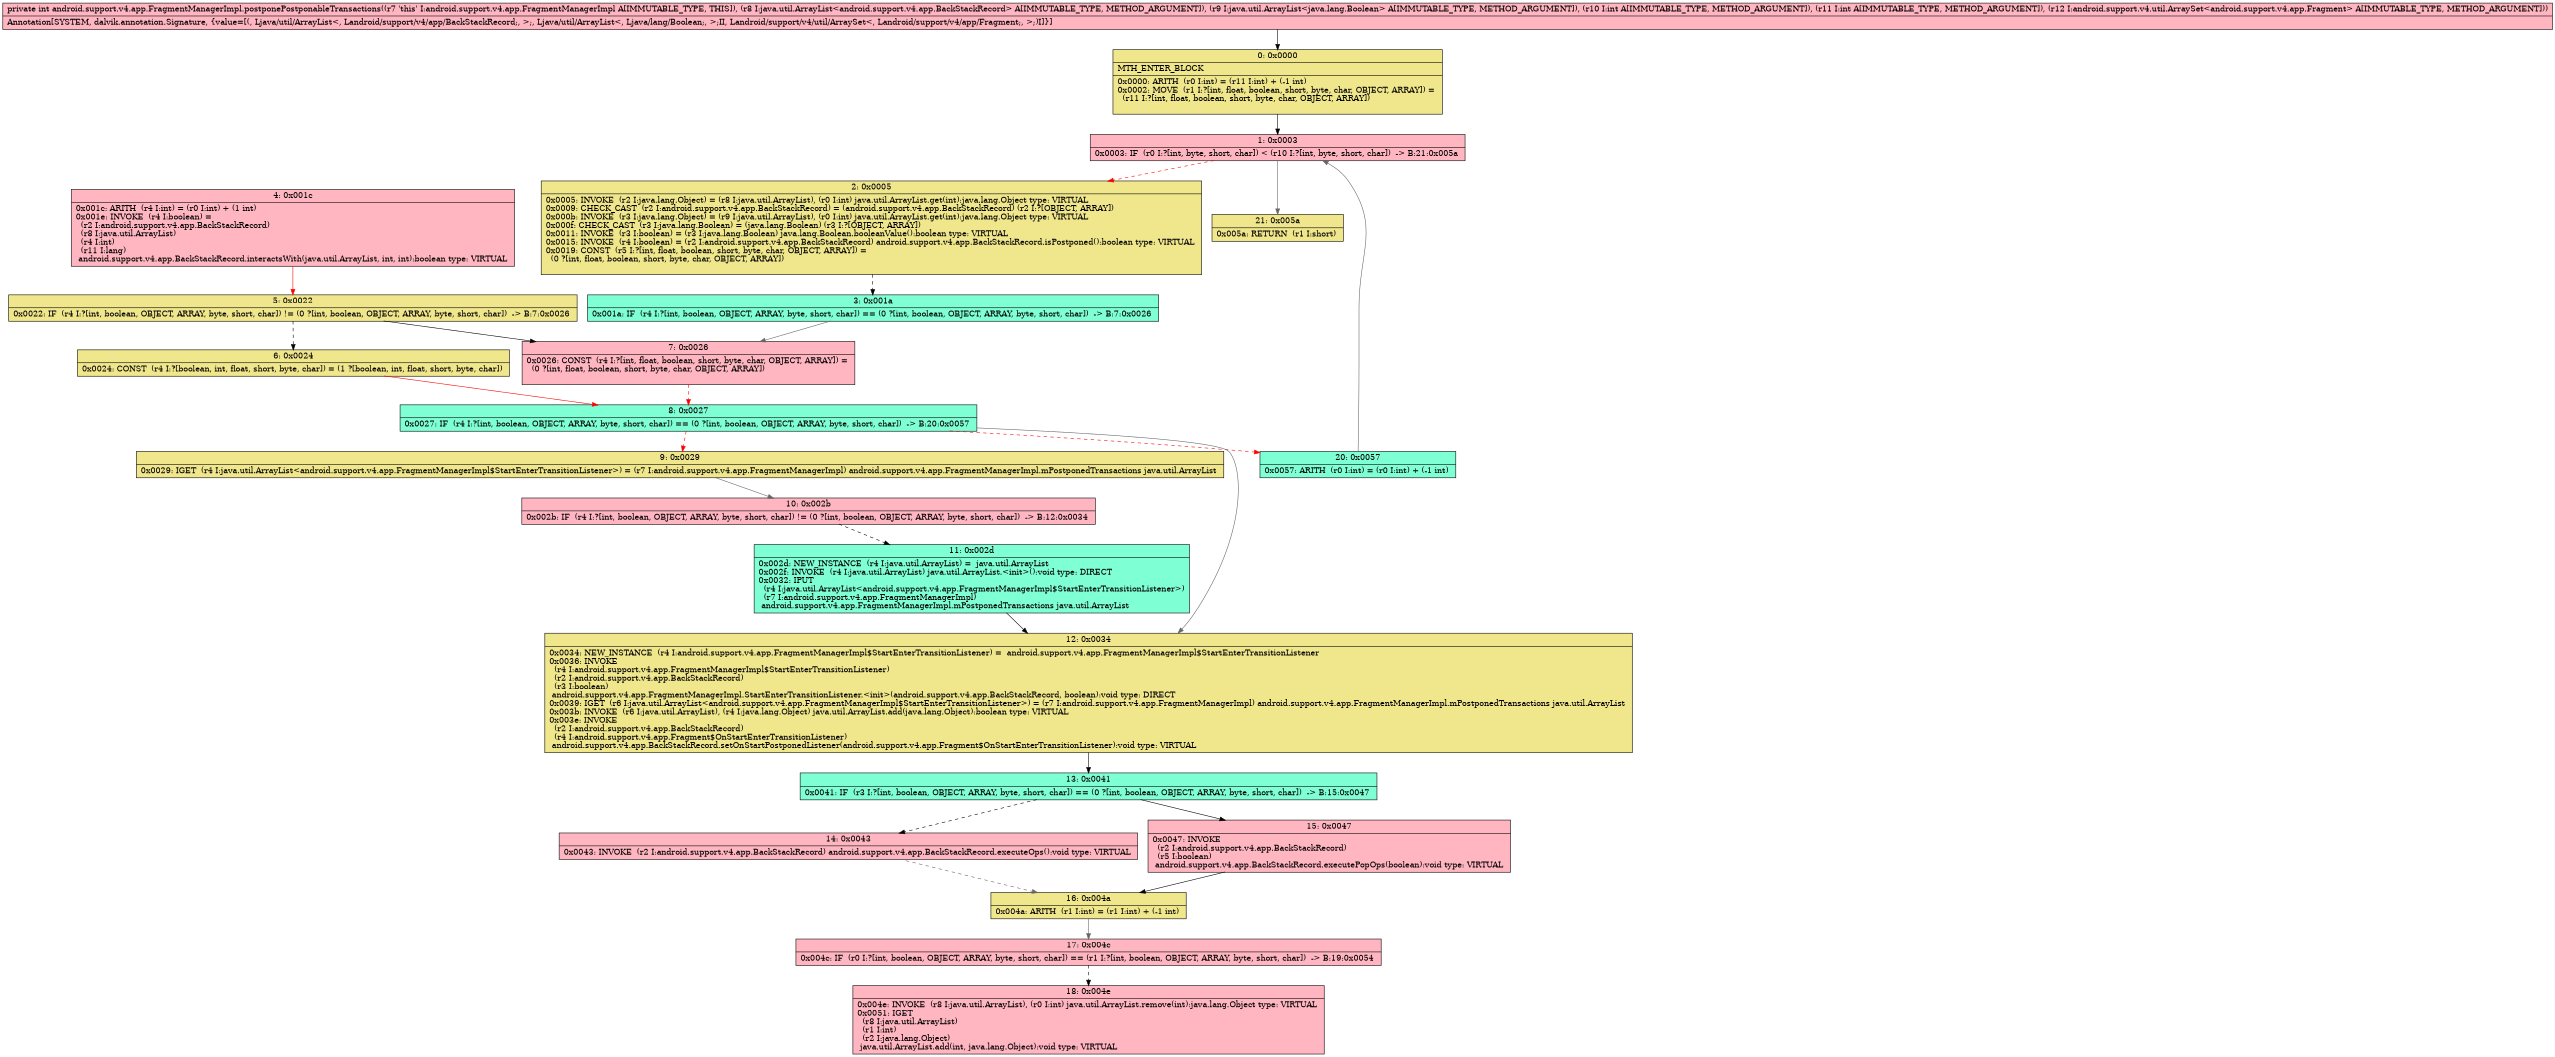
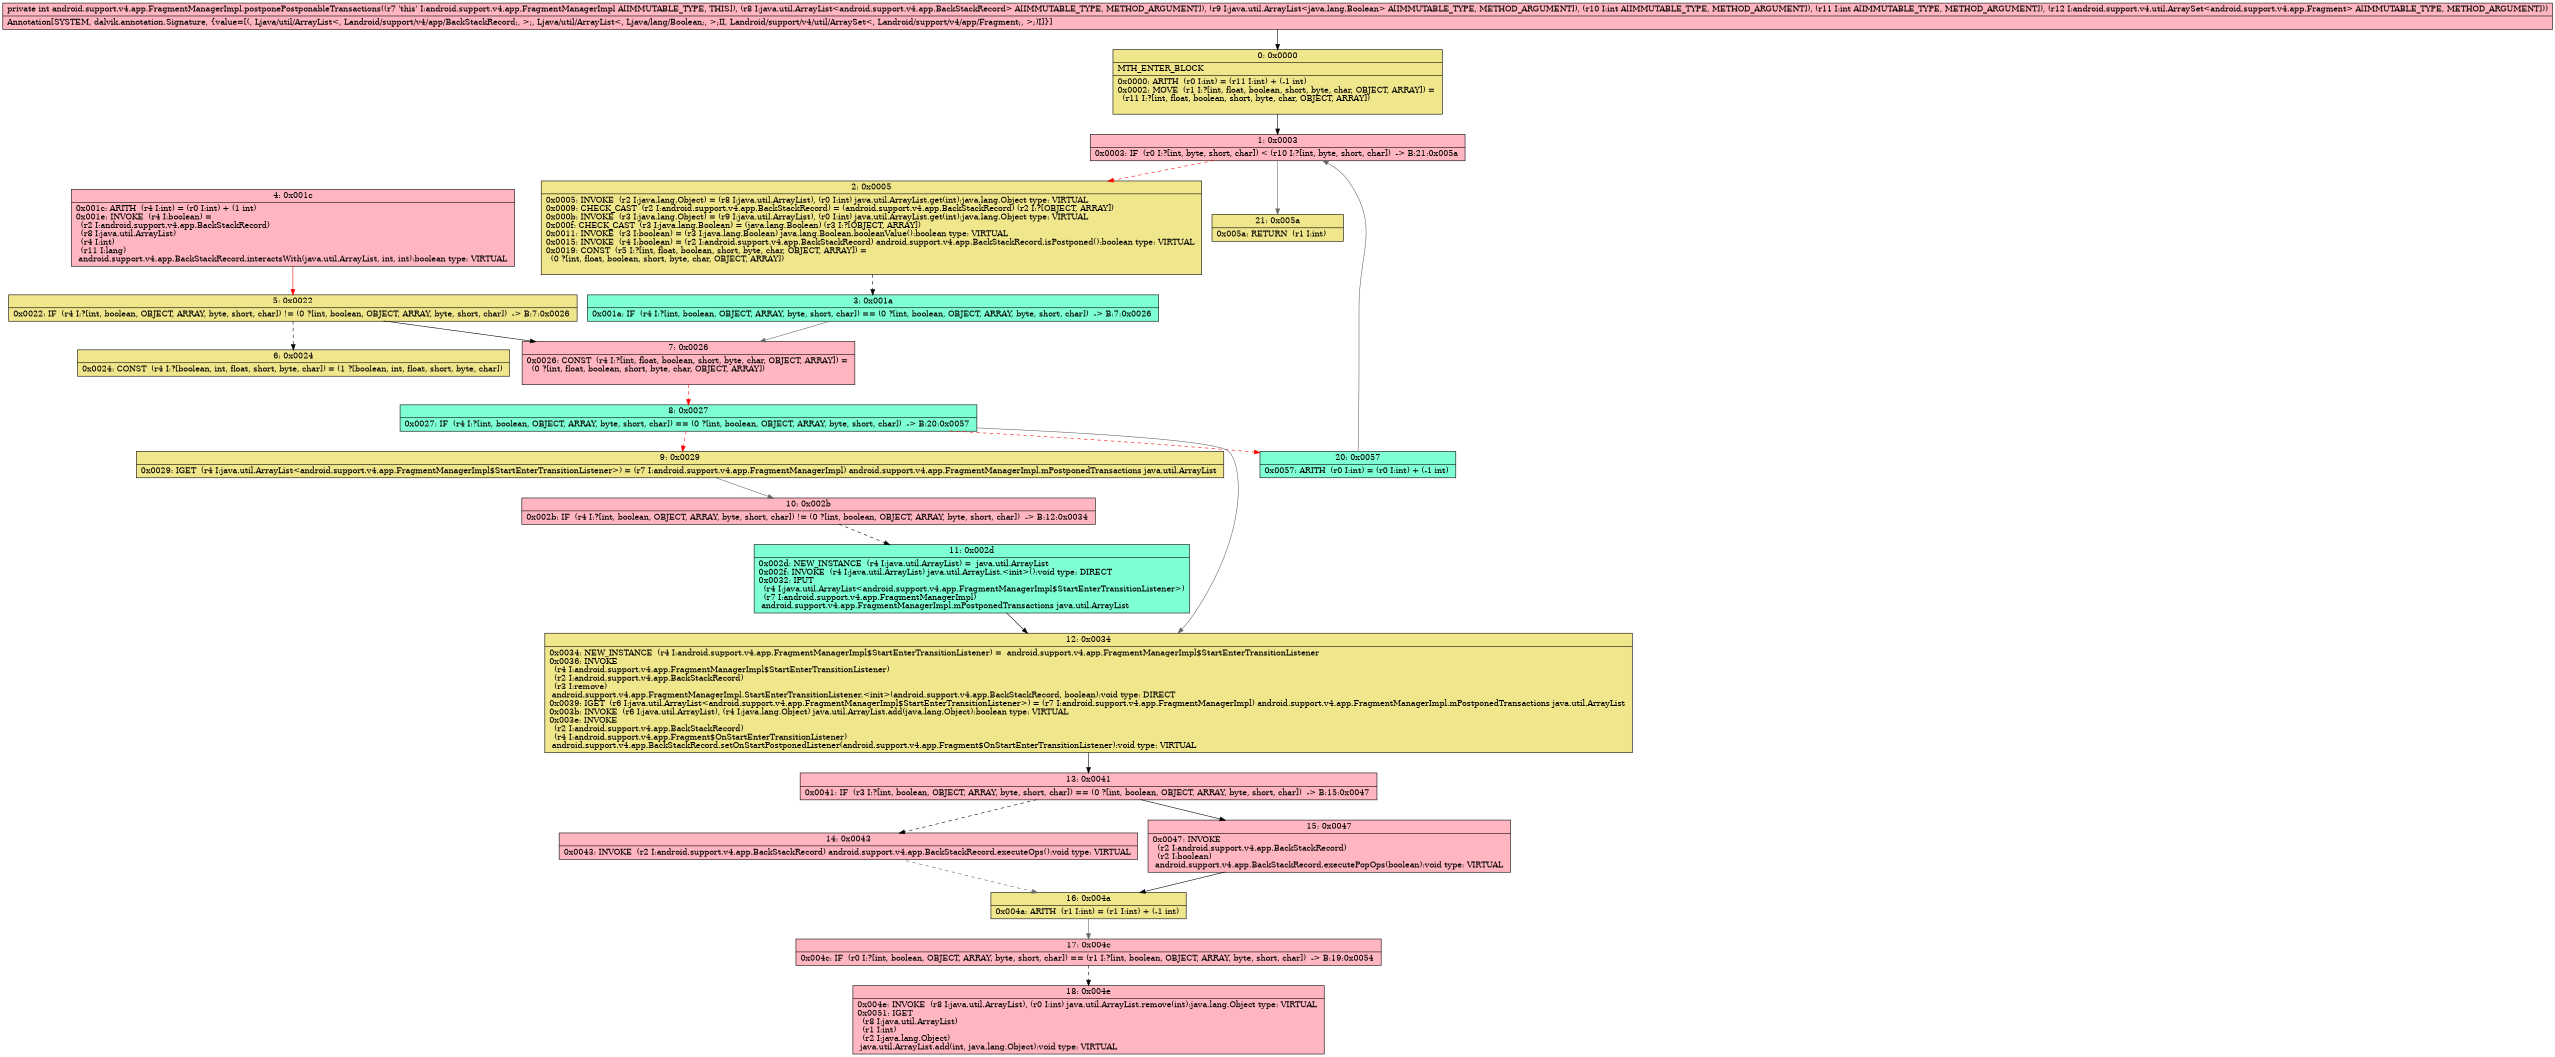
node "21: 0x005a": text "0x005a: RETURN  (r1 I:short)" -> "0x005a: RETURN  (r1 I:int)"
edge "6: 0x0024" -> "8: 0x0027": removed
node "12: 0x0034": text "(r3 I:boolean)" -> "(r3 I:remove)"
node "13: 0x0041": fillcolor aquamarine -> lightpink
node "15: 0x0047": text "(r5 I:boolean)" -> "(r2 I:boolean)"
